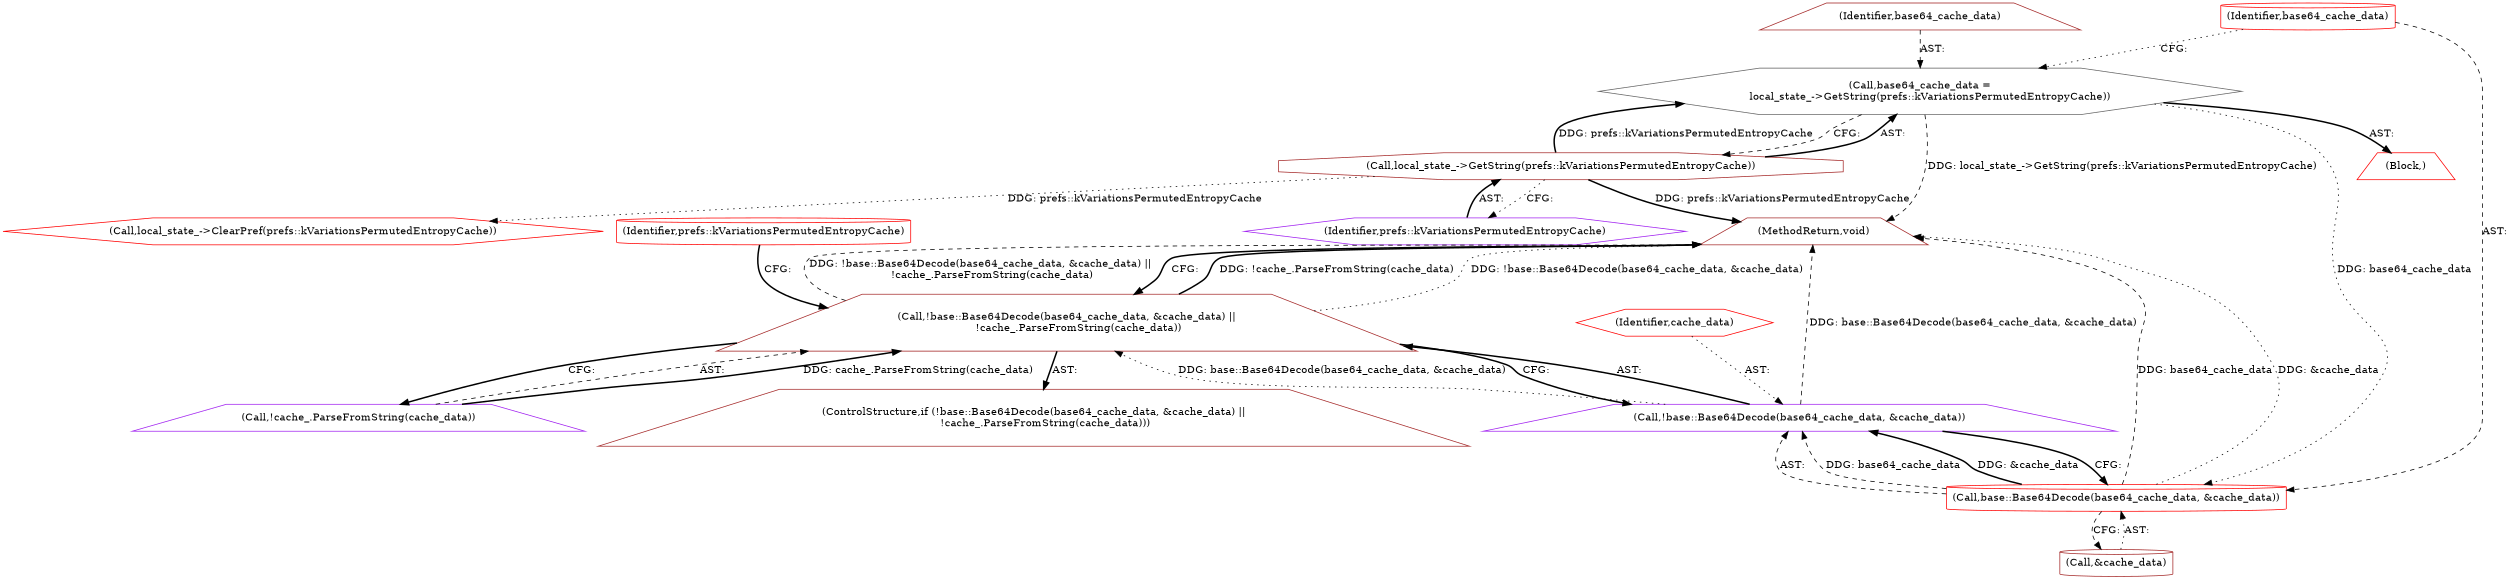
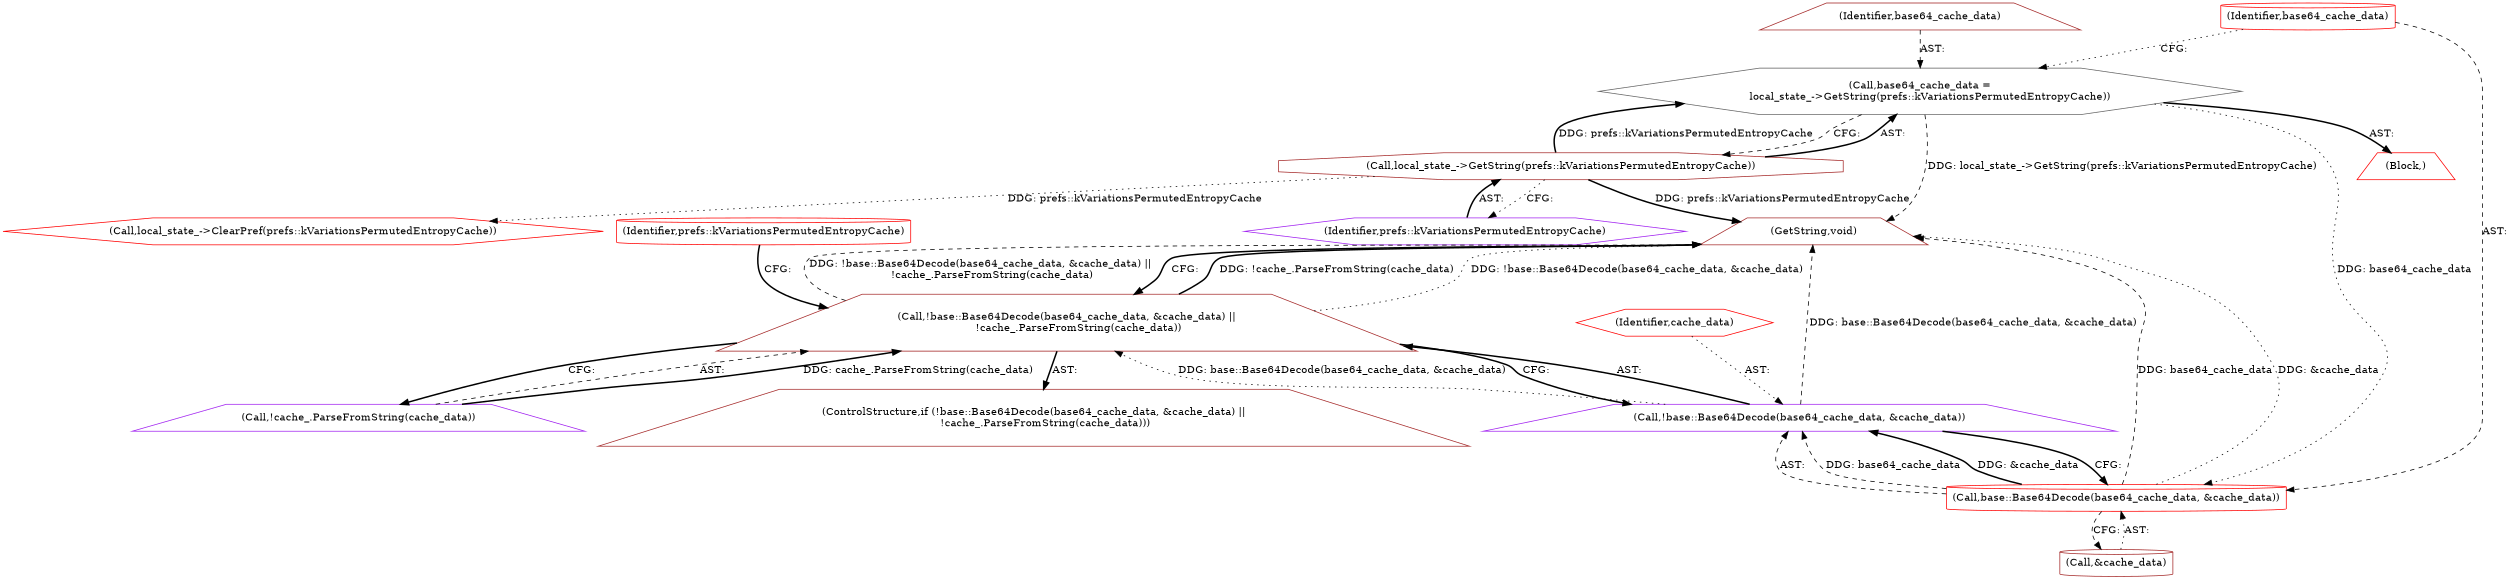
node "(MethodReturn,void)": label "(MethodReturn,void)" -> "(GetString,void)"
